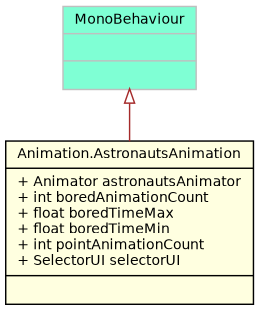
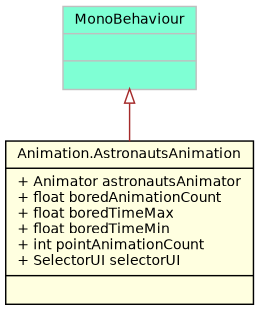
node "Animation.AstronautsAnimation": text "+ int boredAnimationCount" -> "+ float boredAnimationCount"
